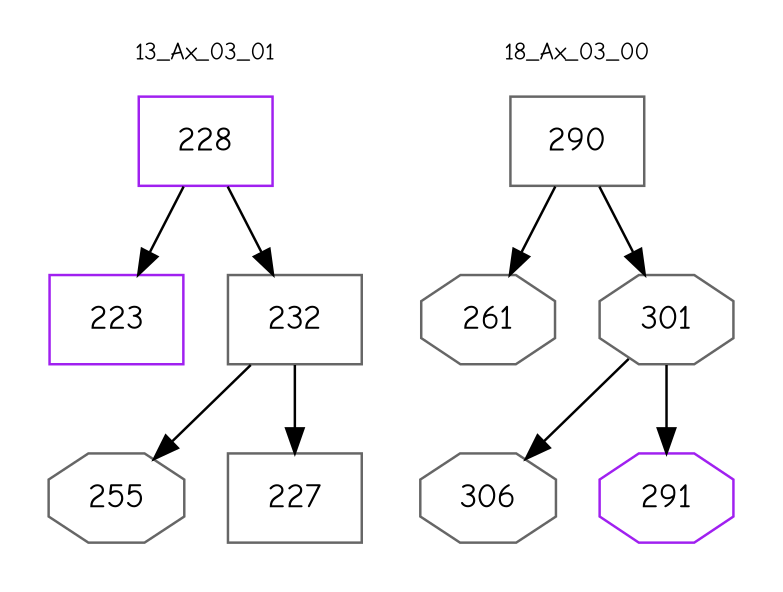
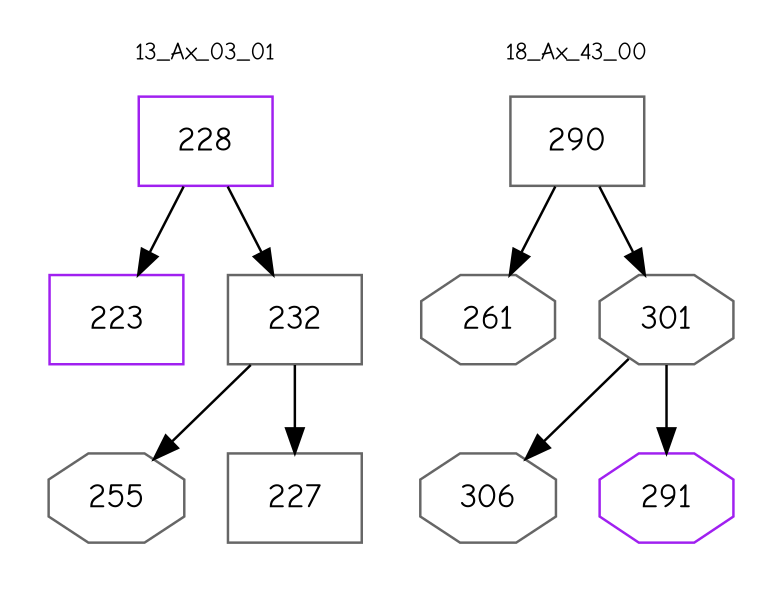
cluster "18_Ax_03_00": label "18_Ax_03_00" -> "18_Ax_43_00"
